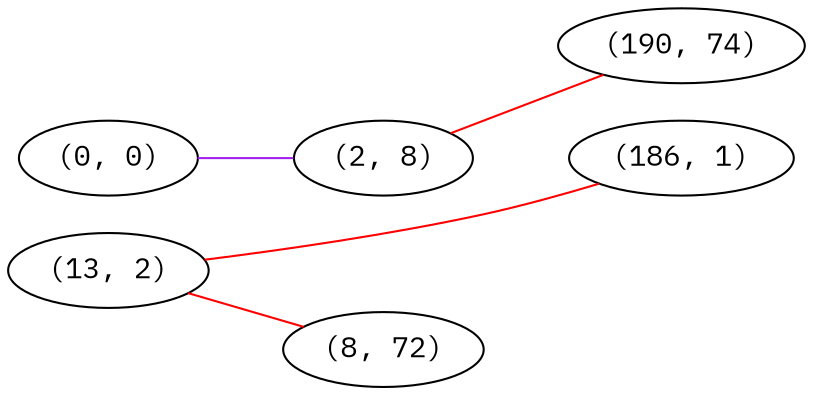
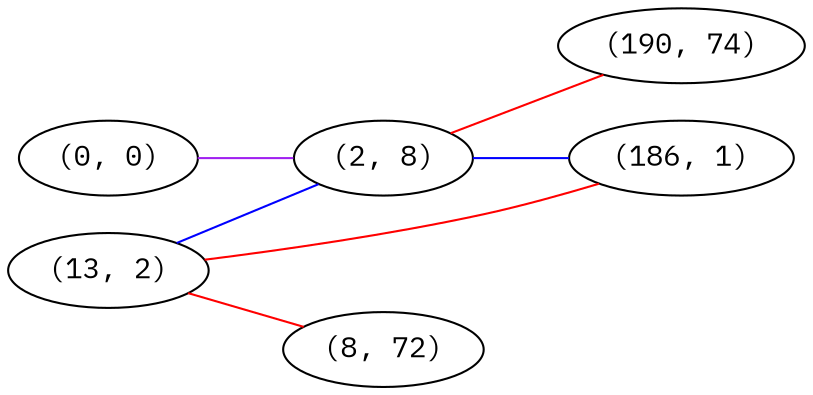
edge "(2, 8)" -- "(186, 1)": added
edge "(2, 8)" -- "(13, 2)": added
